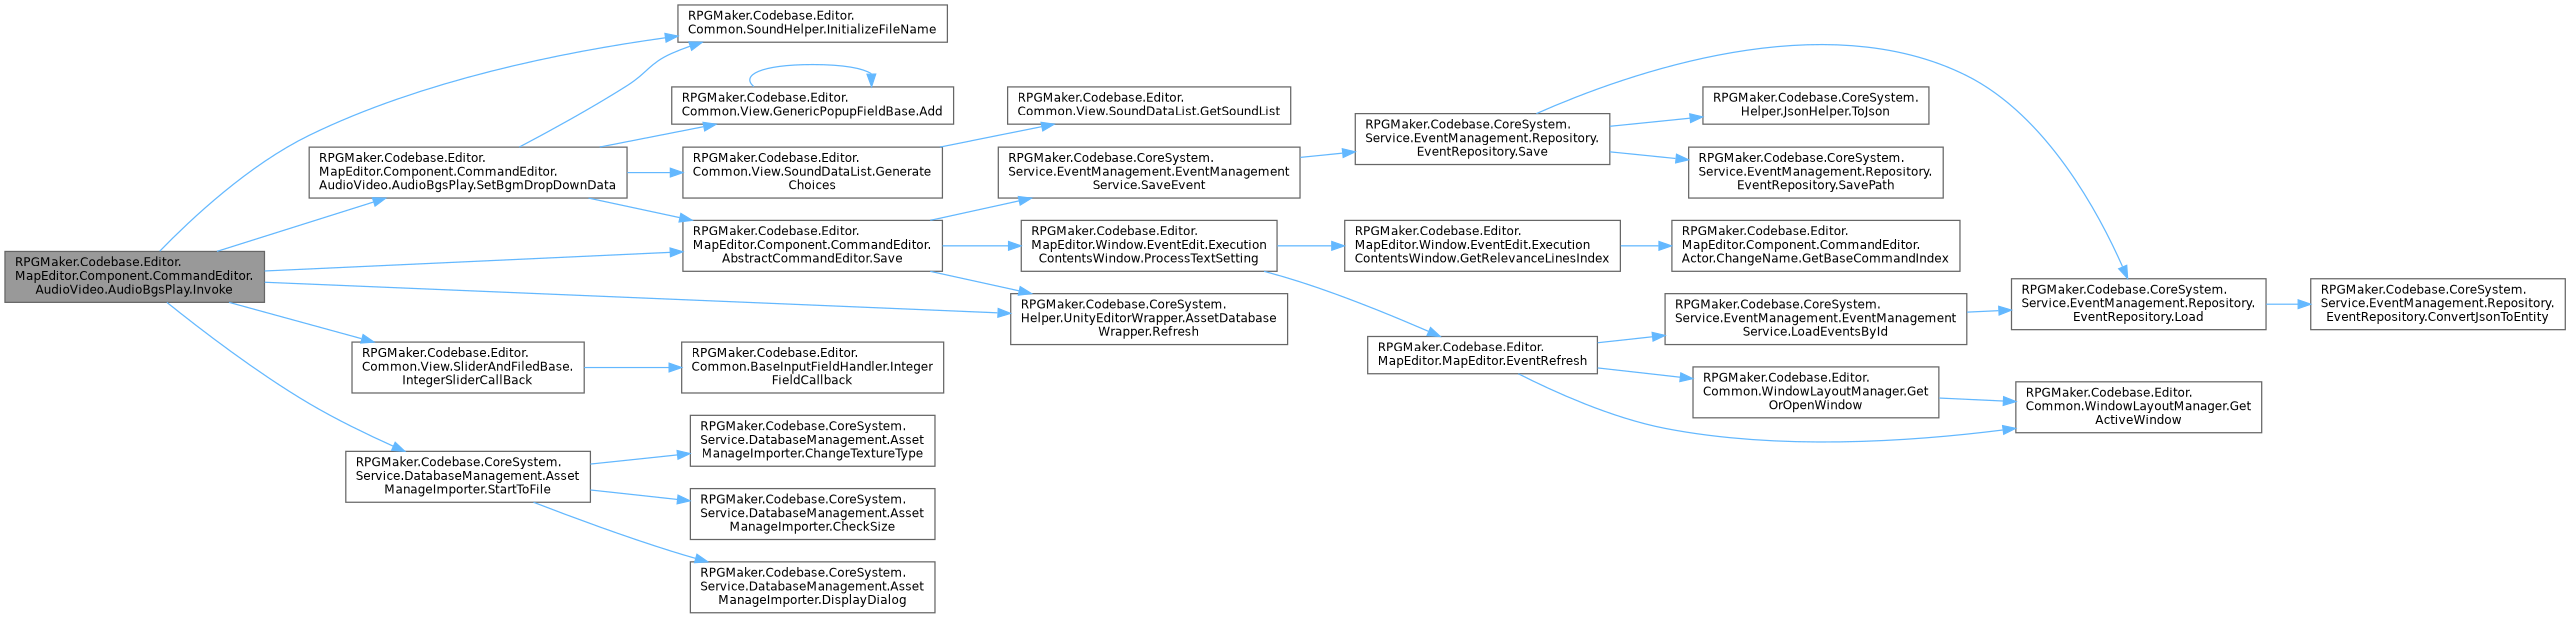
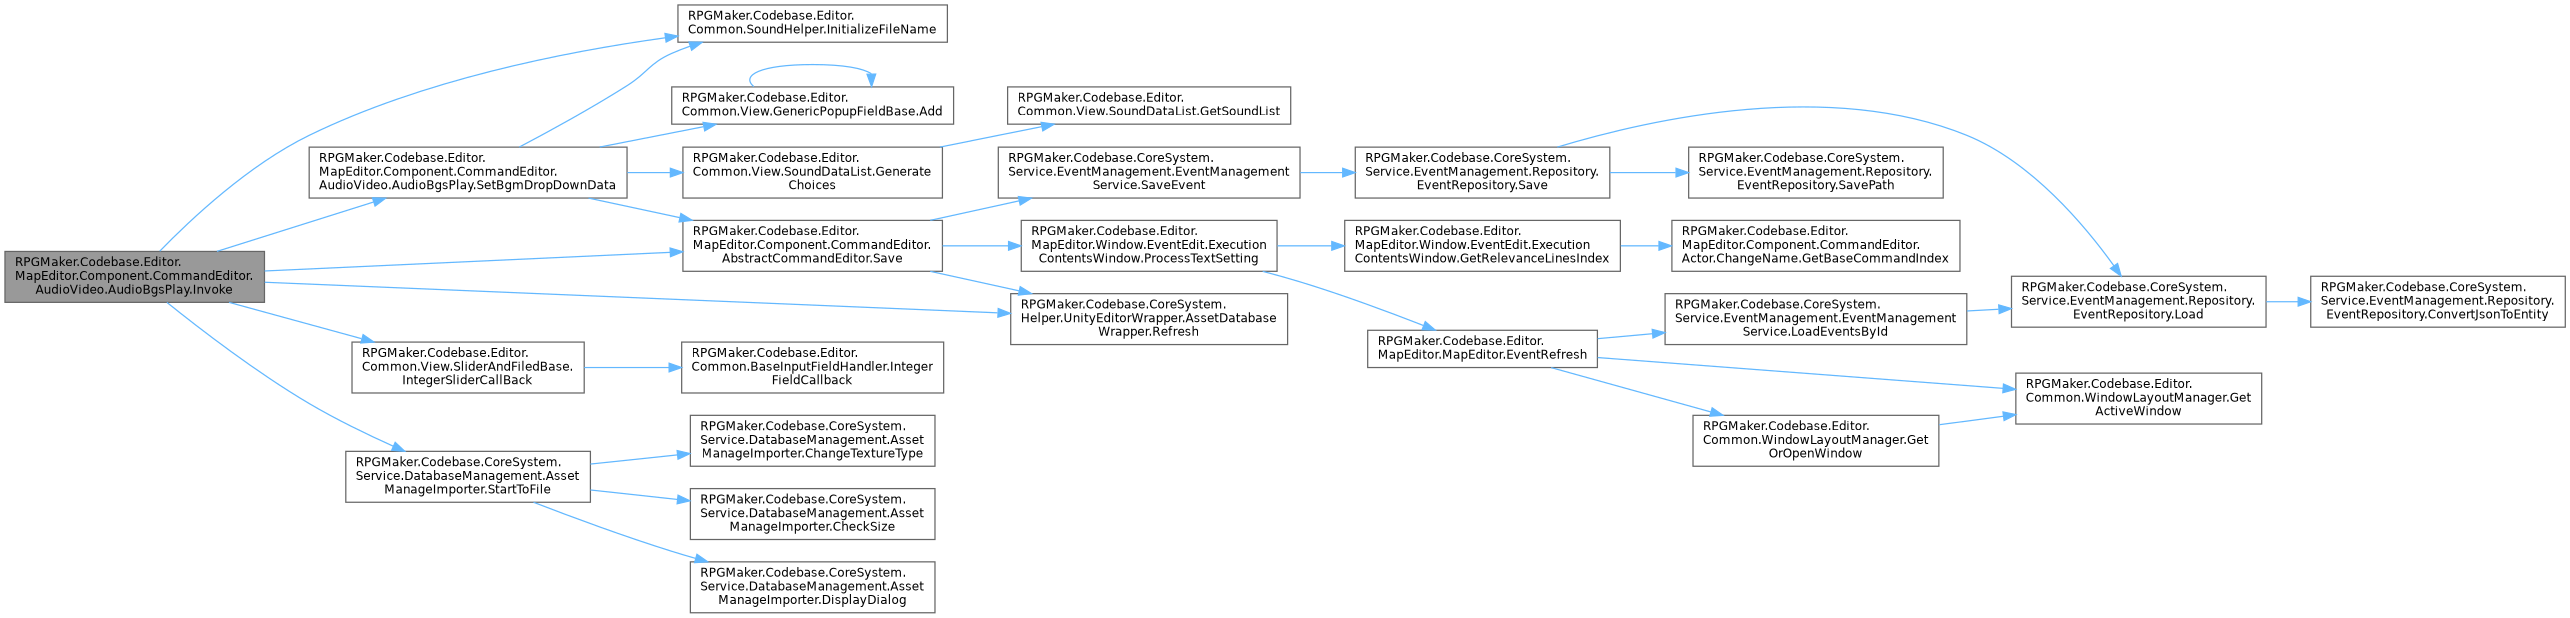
node "RPGMaker.Codebase.CoreSystem. Helper.JsonHelper.ToJson": removed
